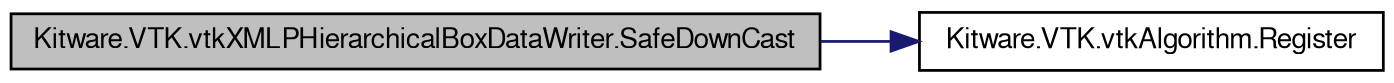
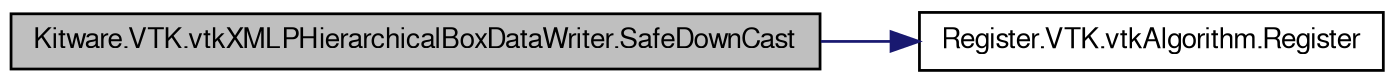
node "Kitware.VTK.vtkAlgorithm.Register": label "Kitware.VTK.vtkAlgorithm.Register" -> "Register.VTK.vtkAlgorithm.Register"
